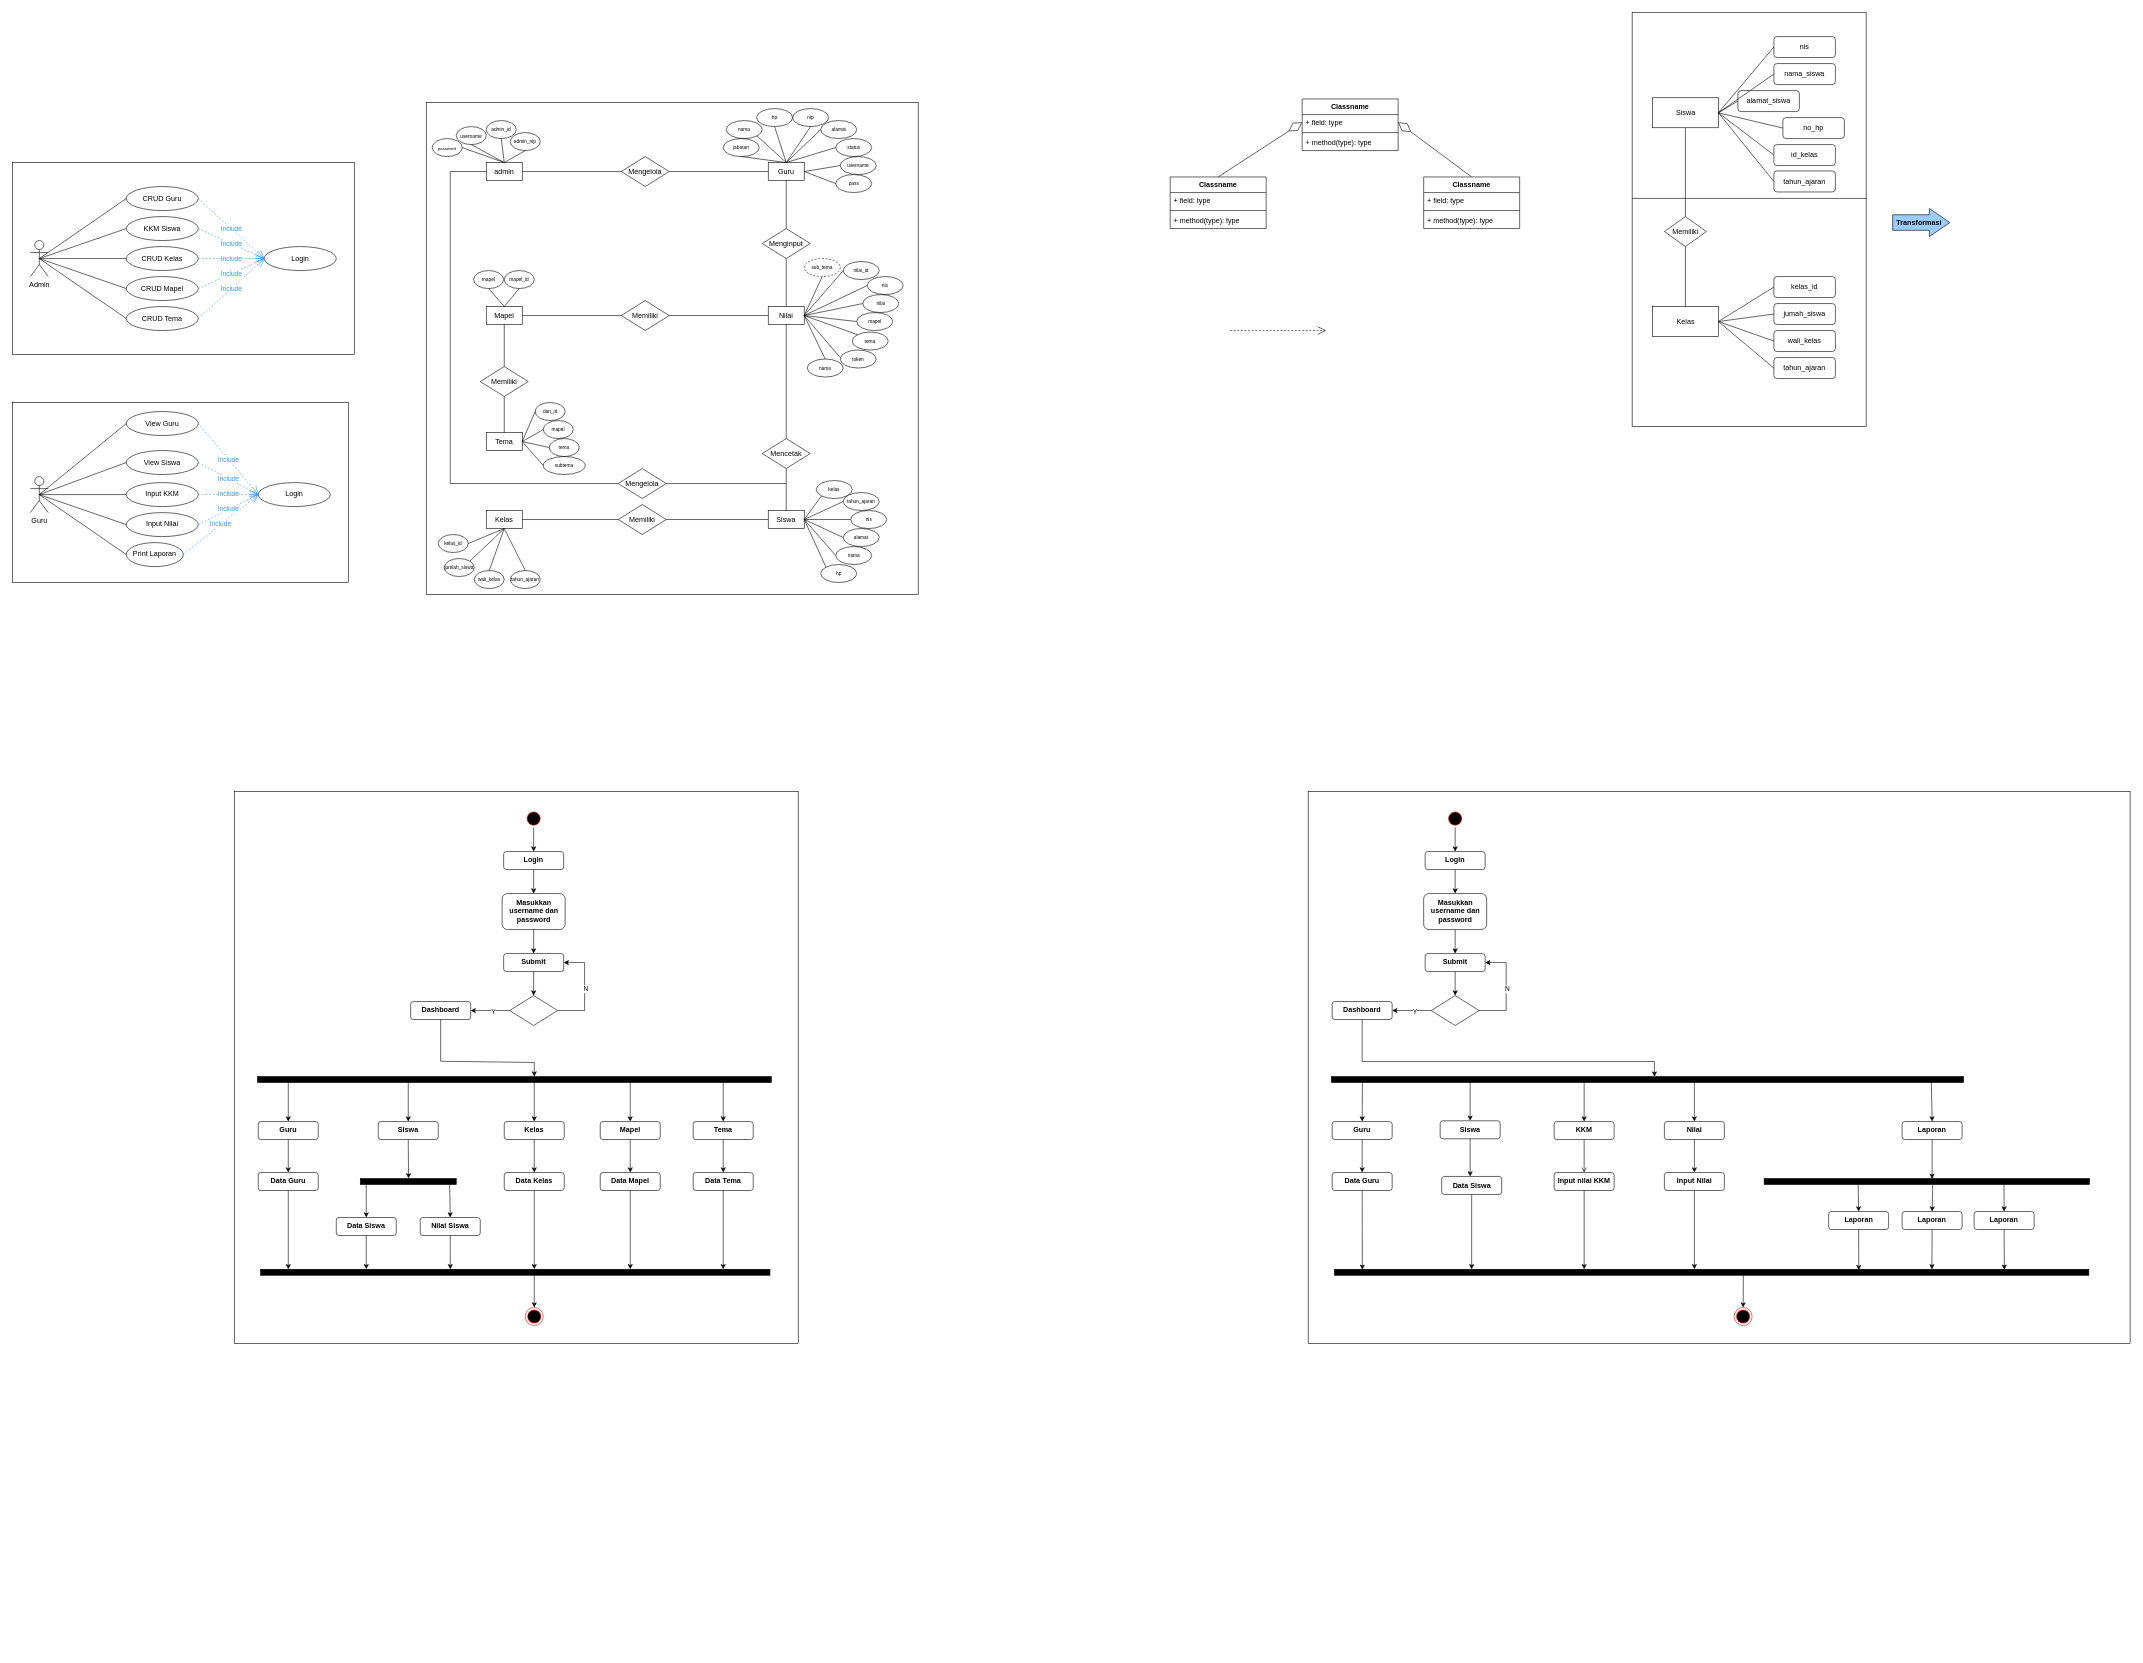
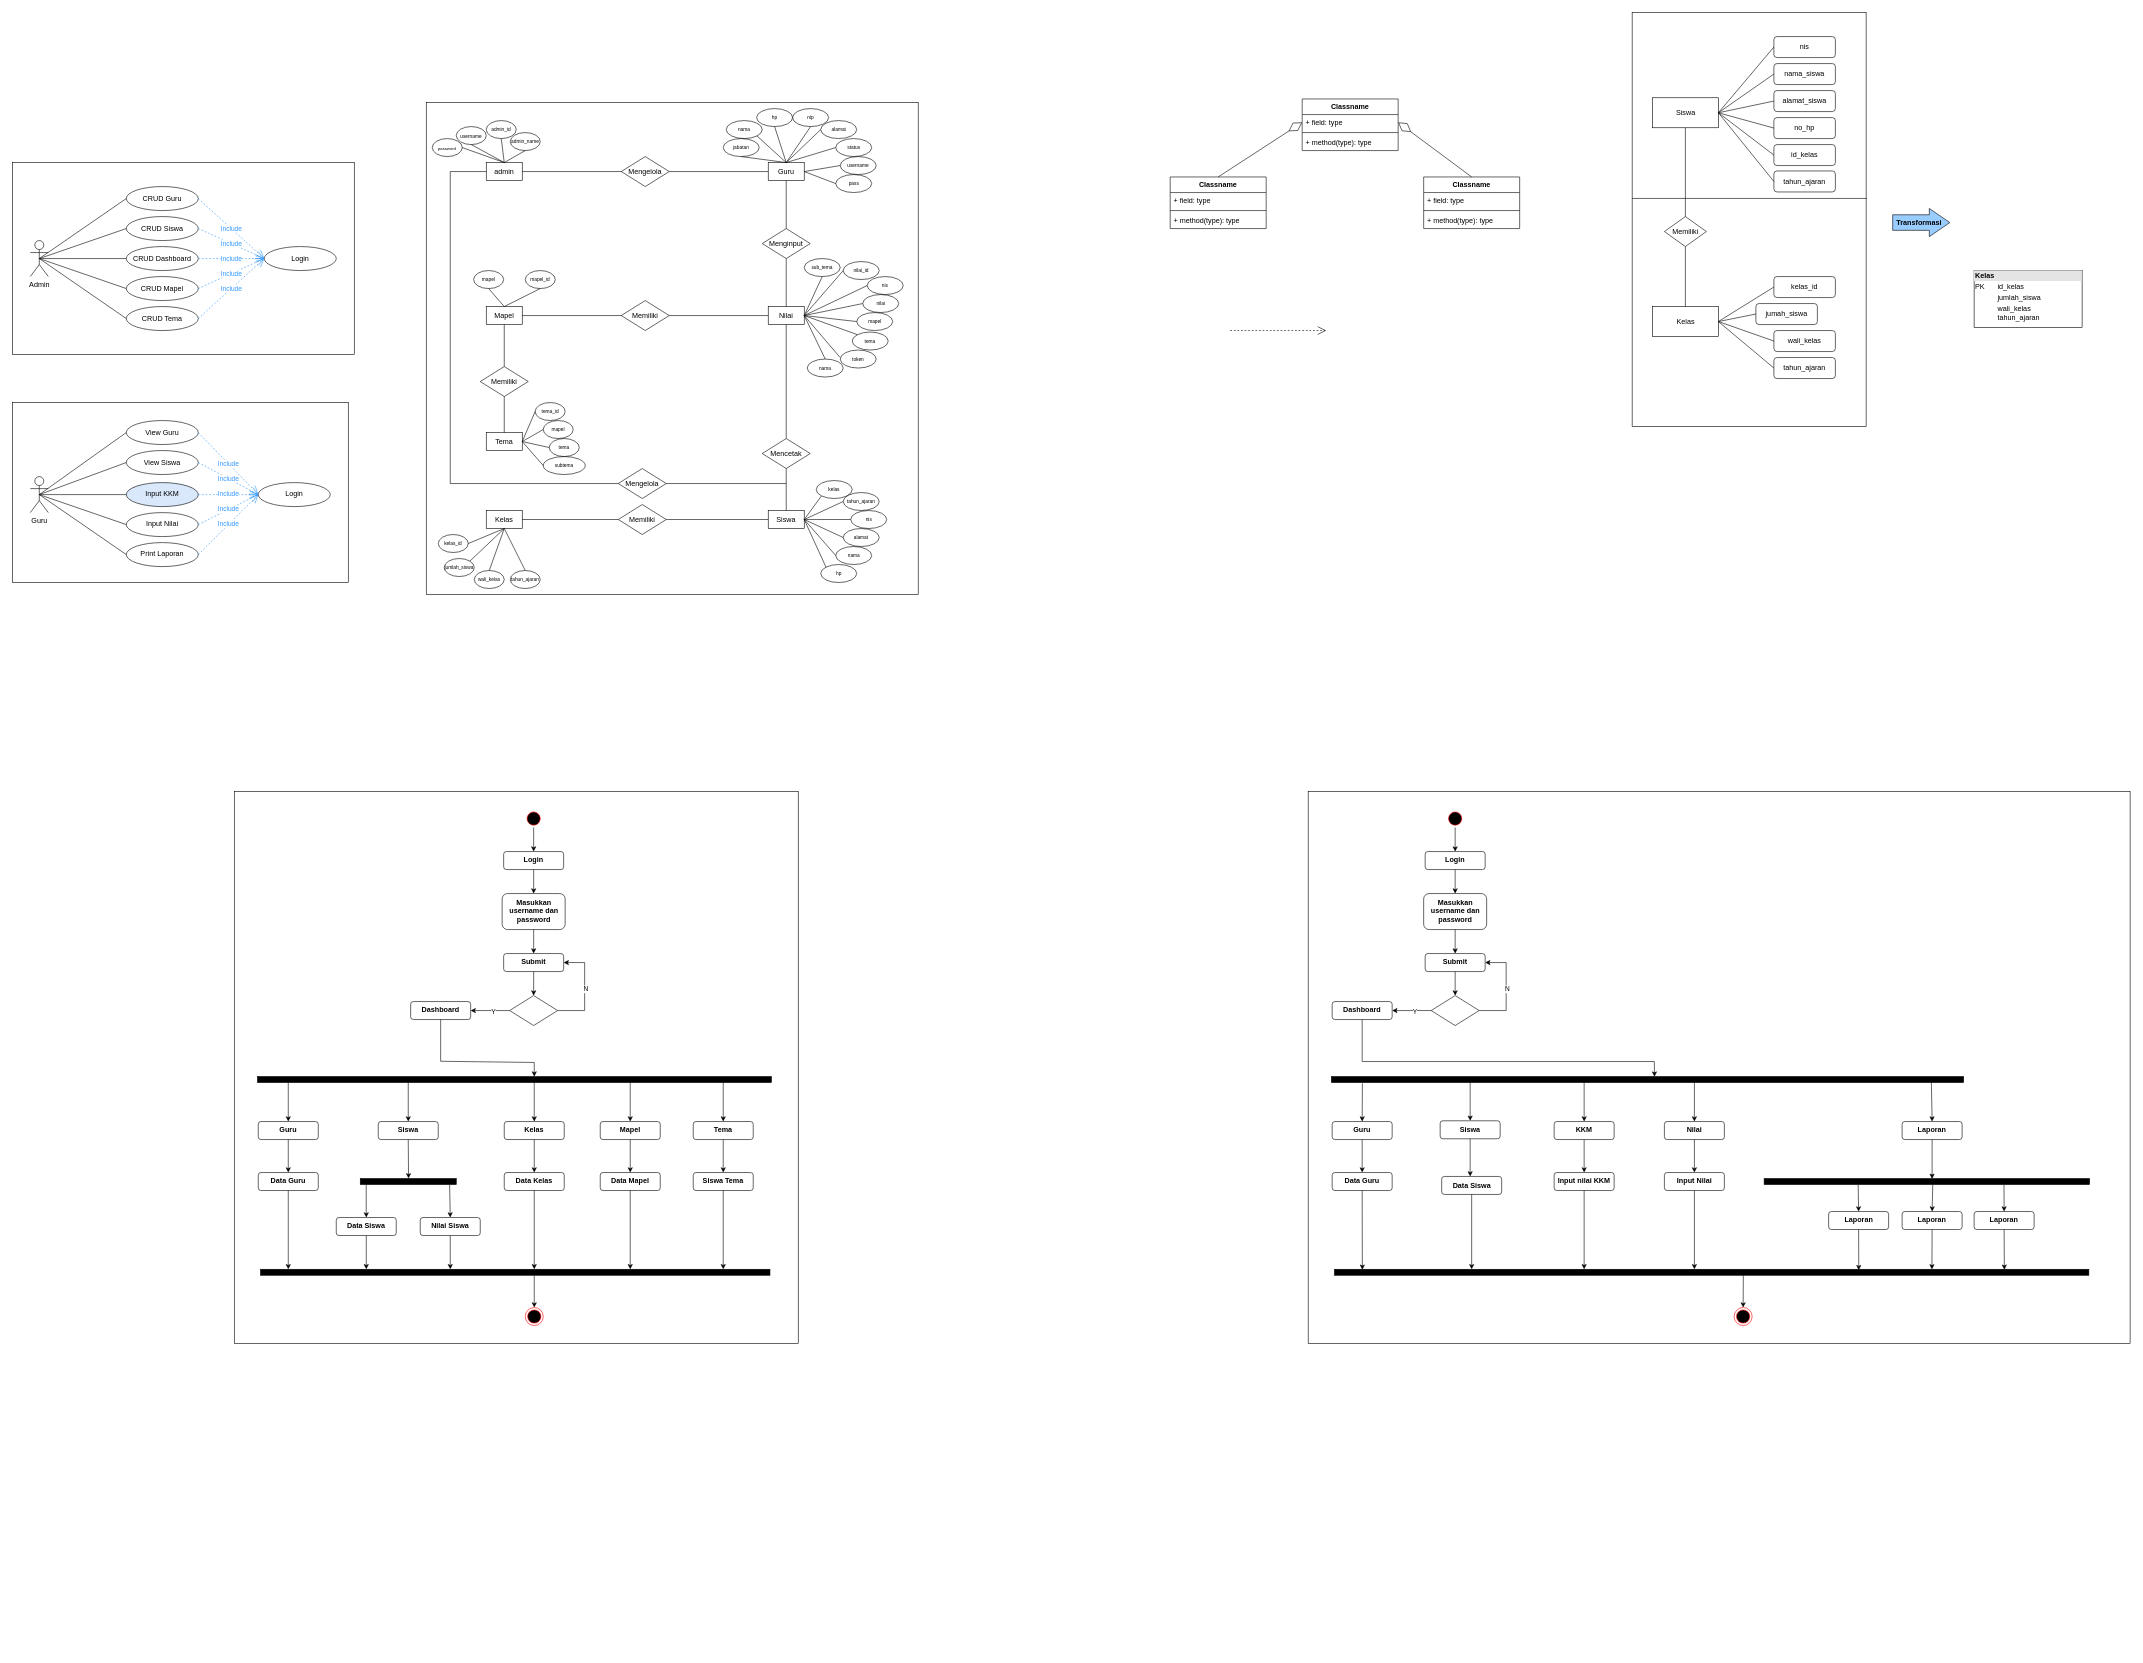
node "alamat_siswa": moved (1769, 101) -> (1805, 101)
node "no_hp": moved (1814, 128) -> (1805, 128)
node "admin_nip": label "admin_nip" -> "admin_name"
node "KKM Siswa": label "KKM Siswa" -> "CRUD Siswa"
node "CRUD Kelas": label "CRUD Kelas" -> "CRUD Dashboard"
node "sub_tema": style dashed -> solid
node "mapel_id": moved (519, 279) -> (540, 279)
node "Kelas PK id_kelas jumlah_siswa wali_kelas tahun_ajaran": added
node "jumah_siswa": moved (1805, 314) -> (1787, 314)
node "dan_id": label "dan_id" -> "tema_id"
node "View Guru": moved (162, 423) -> (162, 432)
node "Input KKM": fillcolor #ffffff -> #dae8fc
node "Print Laporan": size 57x24 -> 72x24
edge "KKM" -> "Input nilai KKM": arrowhead open -> classic
node "Data Tema": label "Data Tema" -> "Siswa Tema"
